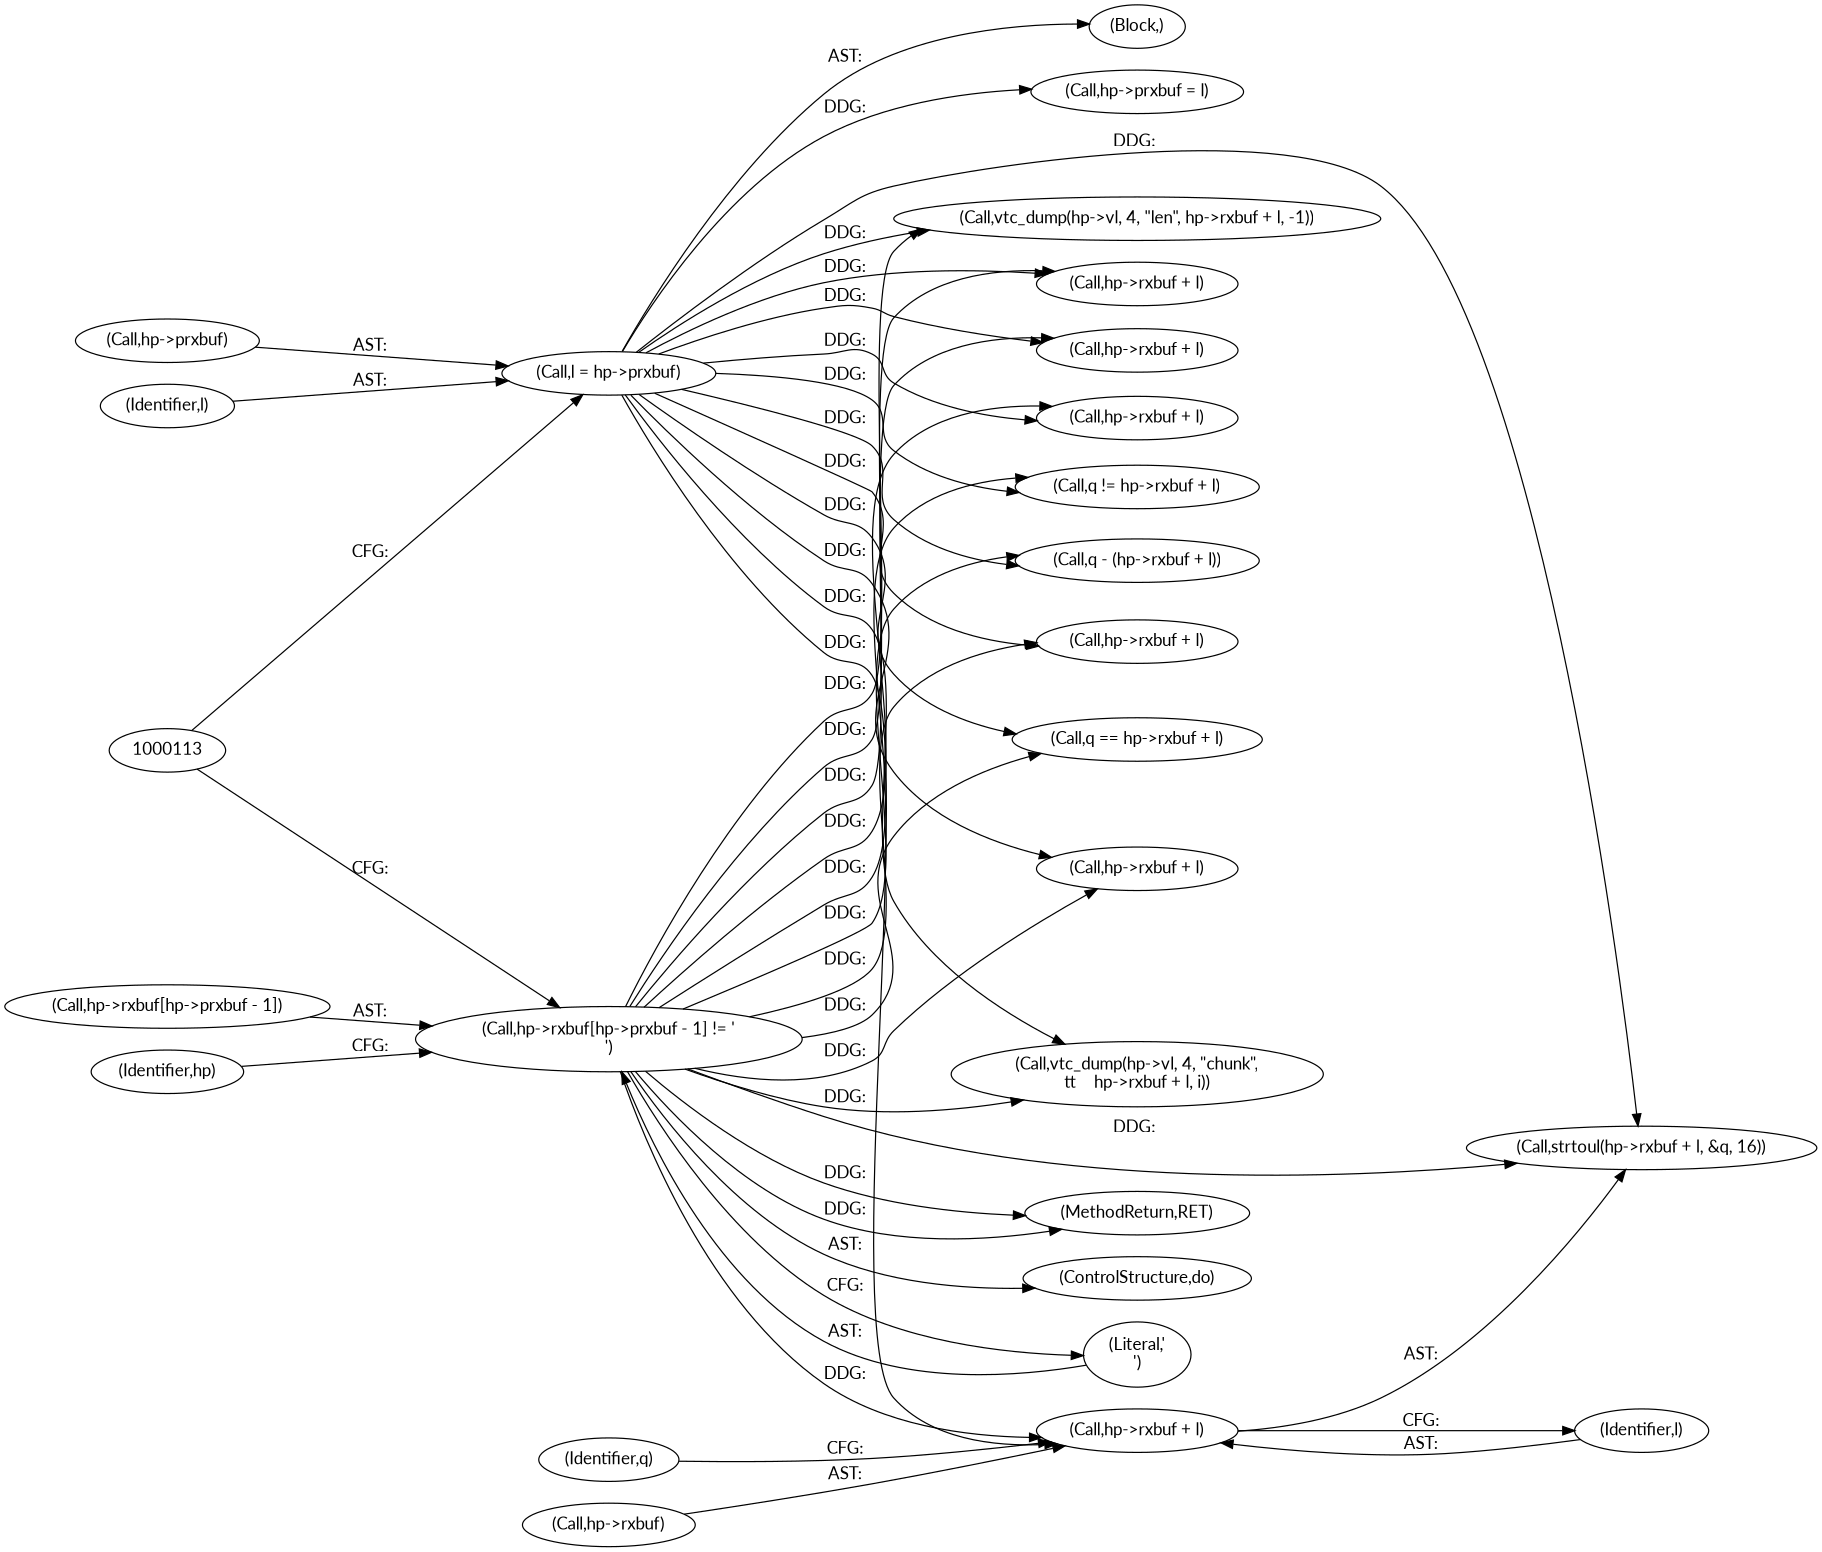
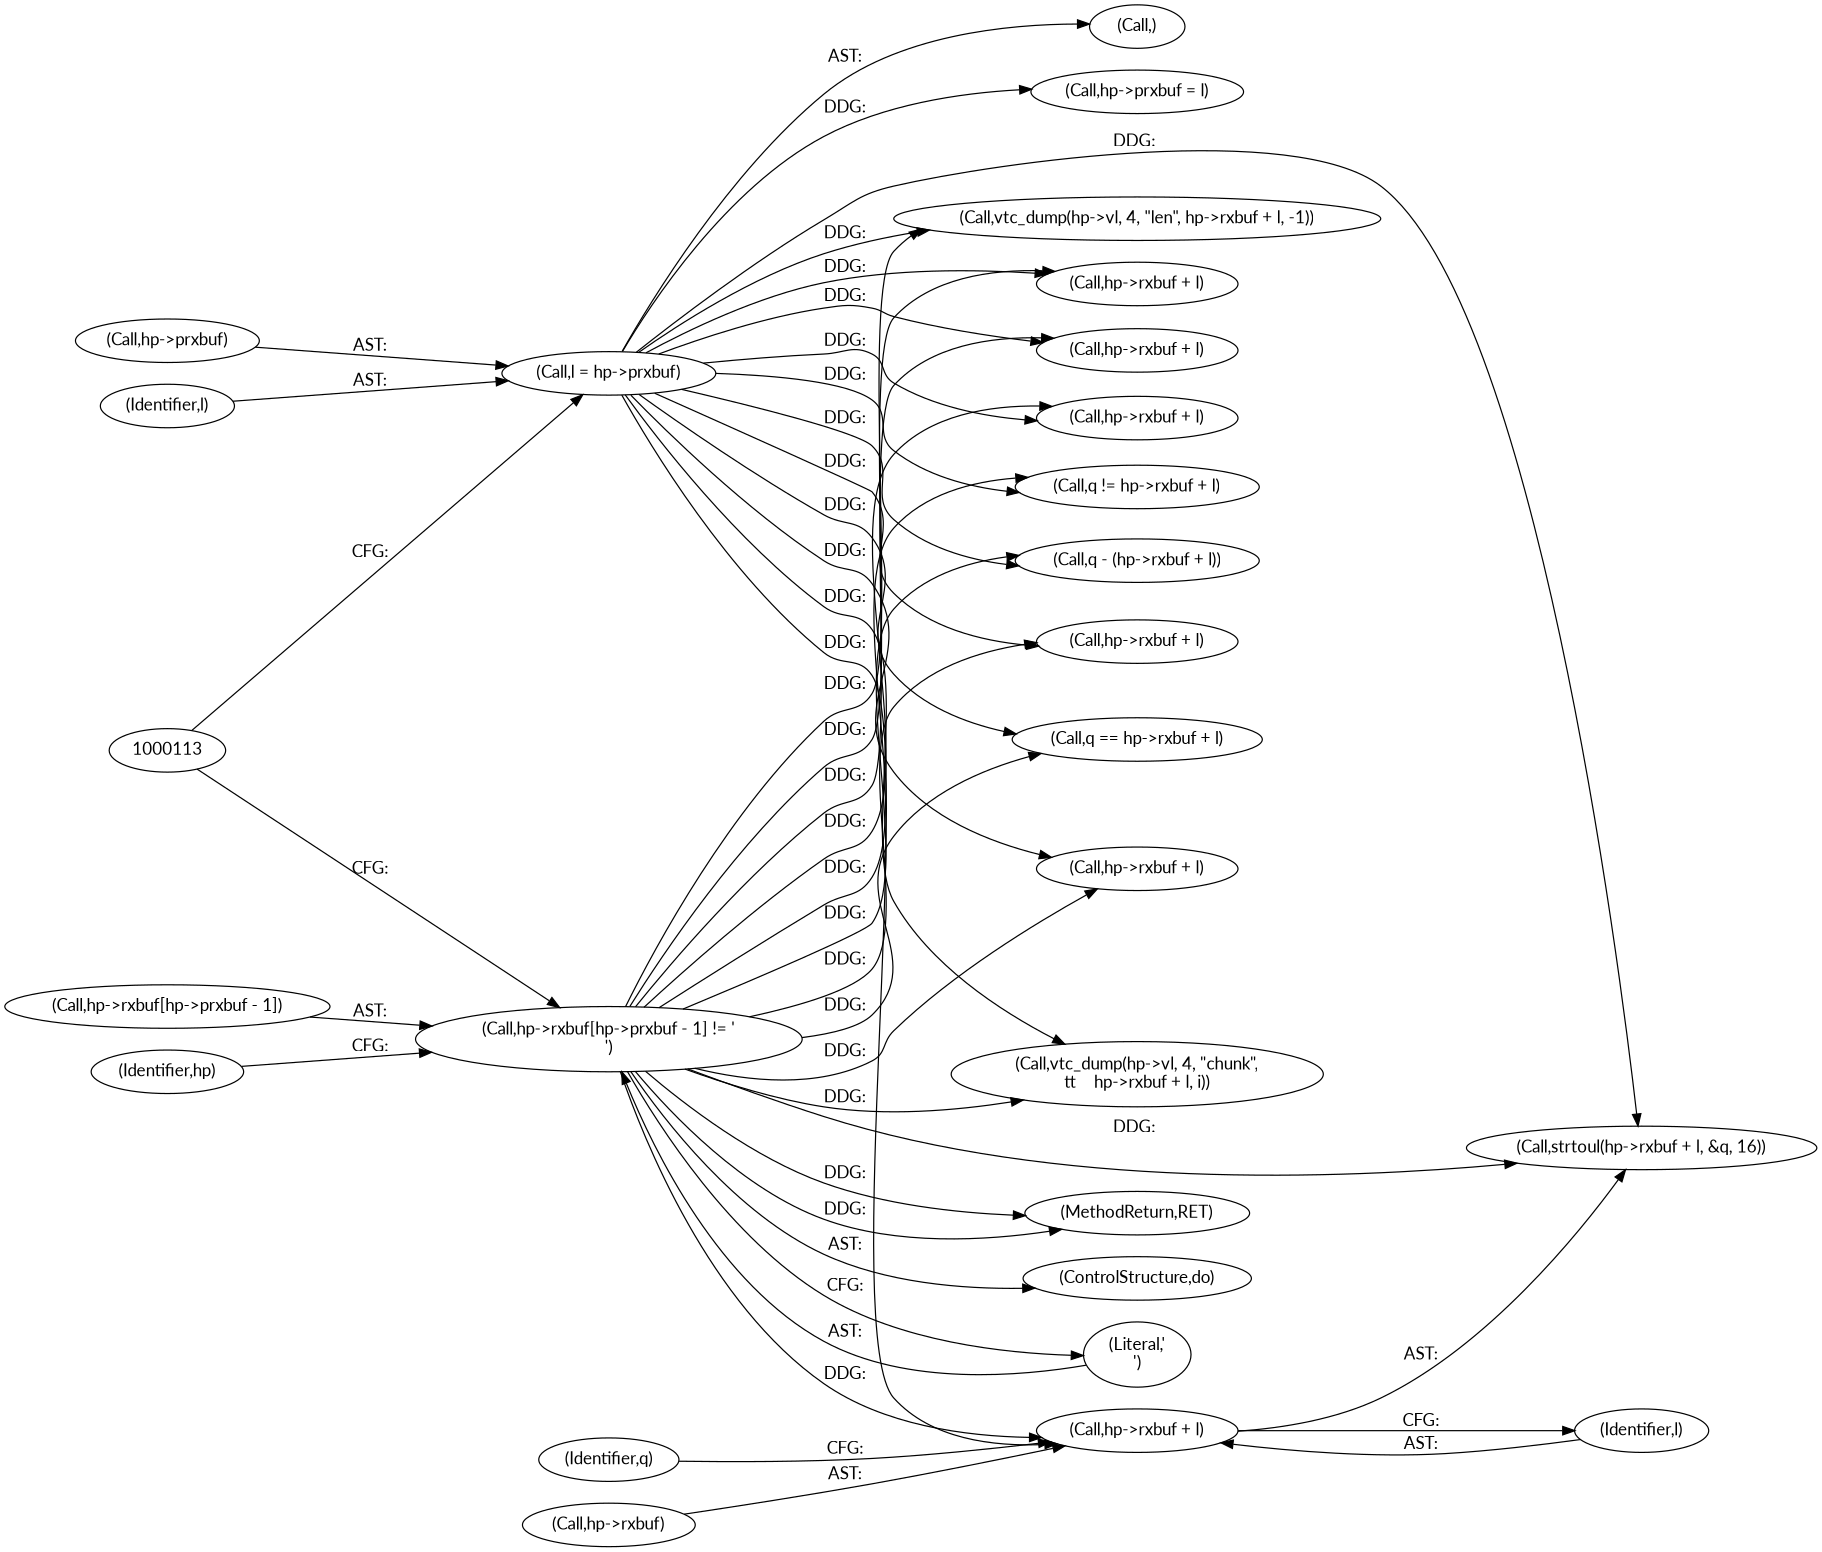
node "(Block,)": label "(Block,)" -> "(Call,)"
